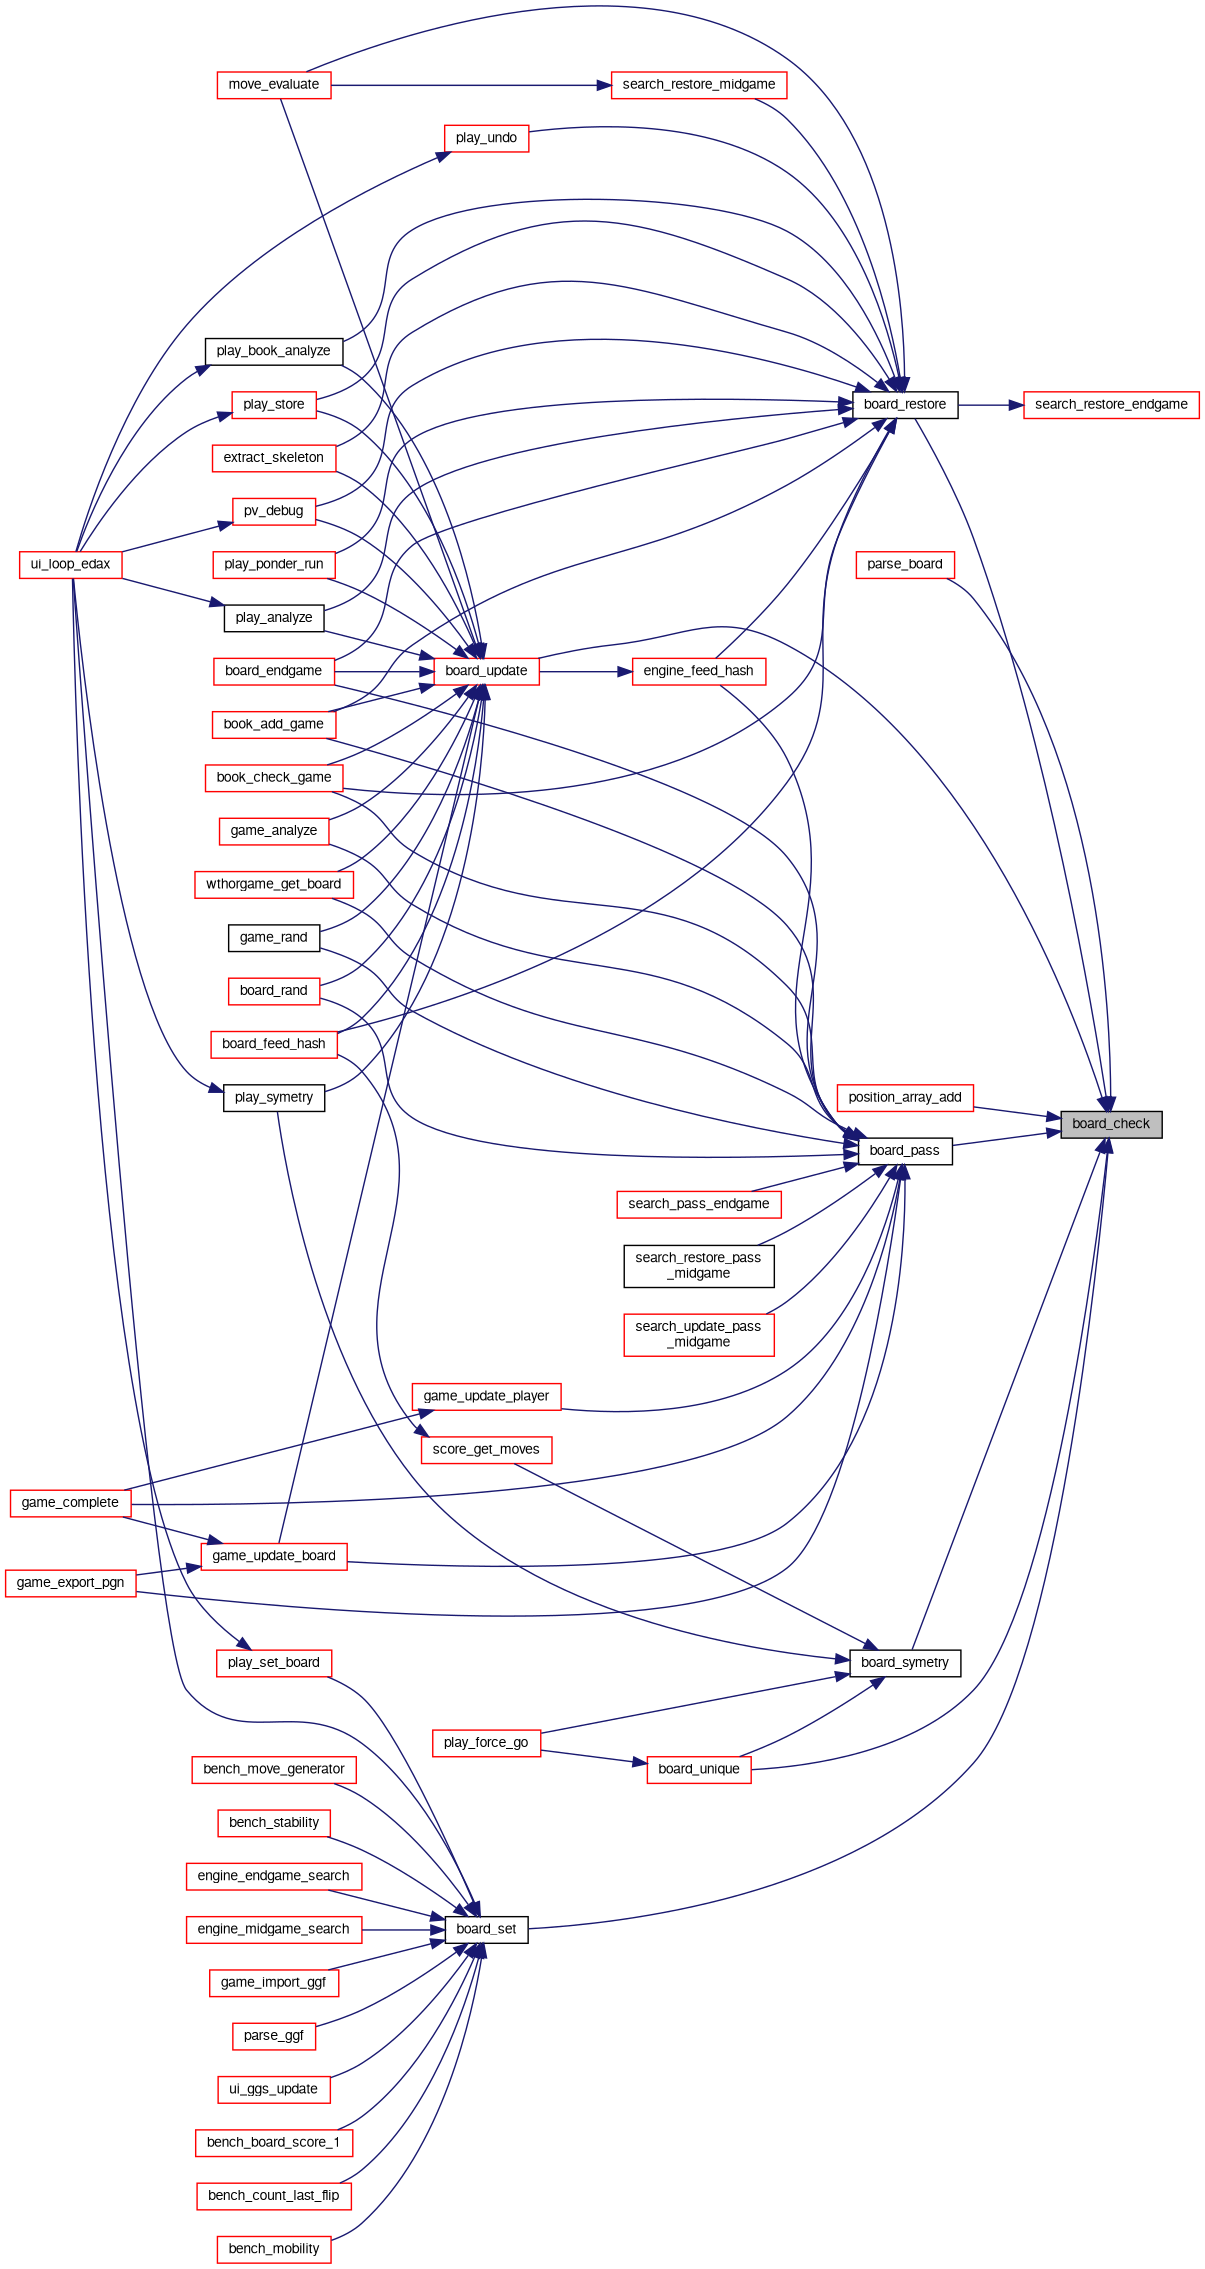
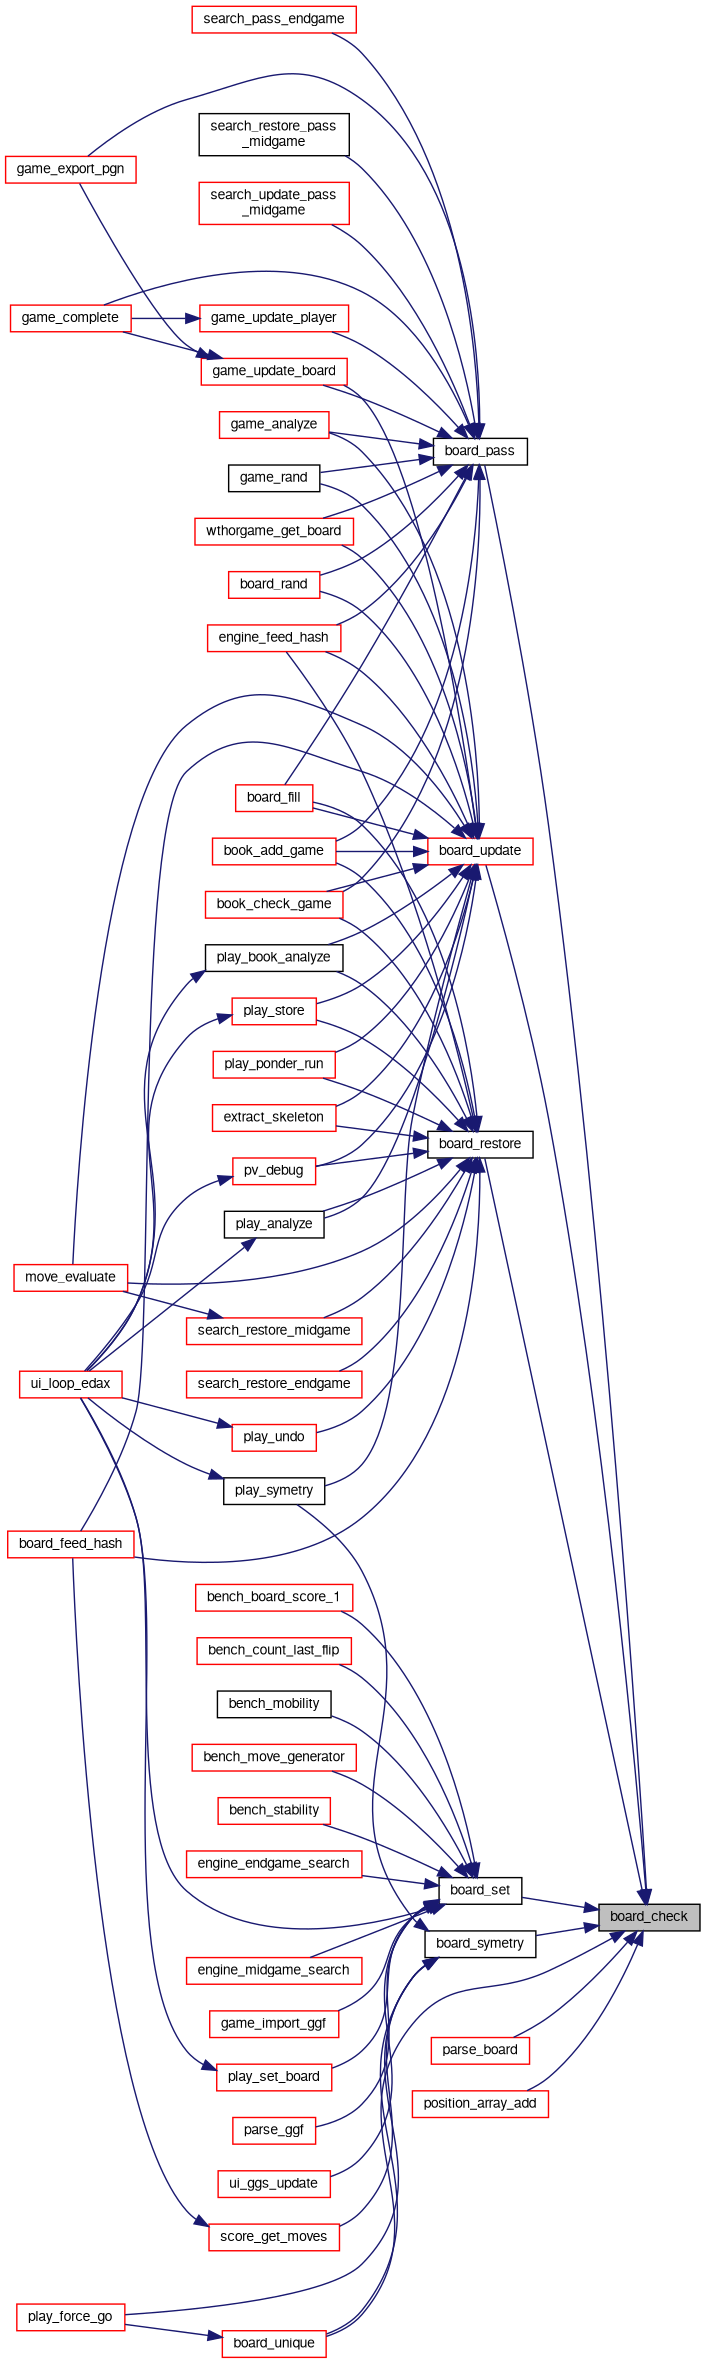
edge "board_restore" -> "search_restore_endgame": reversed
node "board_endgame": label "board_endgame" -> "board_fill"
edge "board_update" -> "engine_feed_hash": reversed
node "bench_mobility": color red -> black
